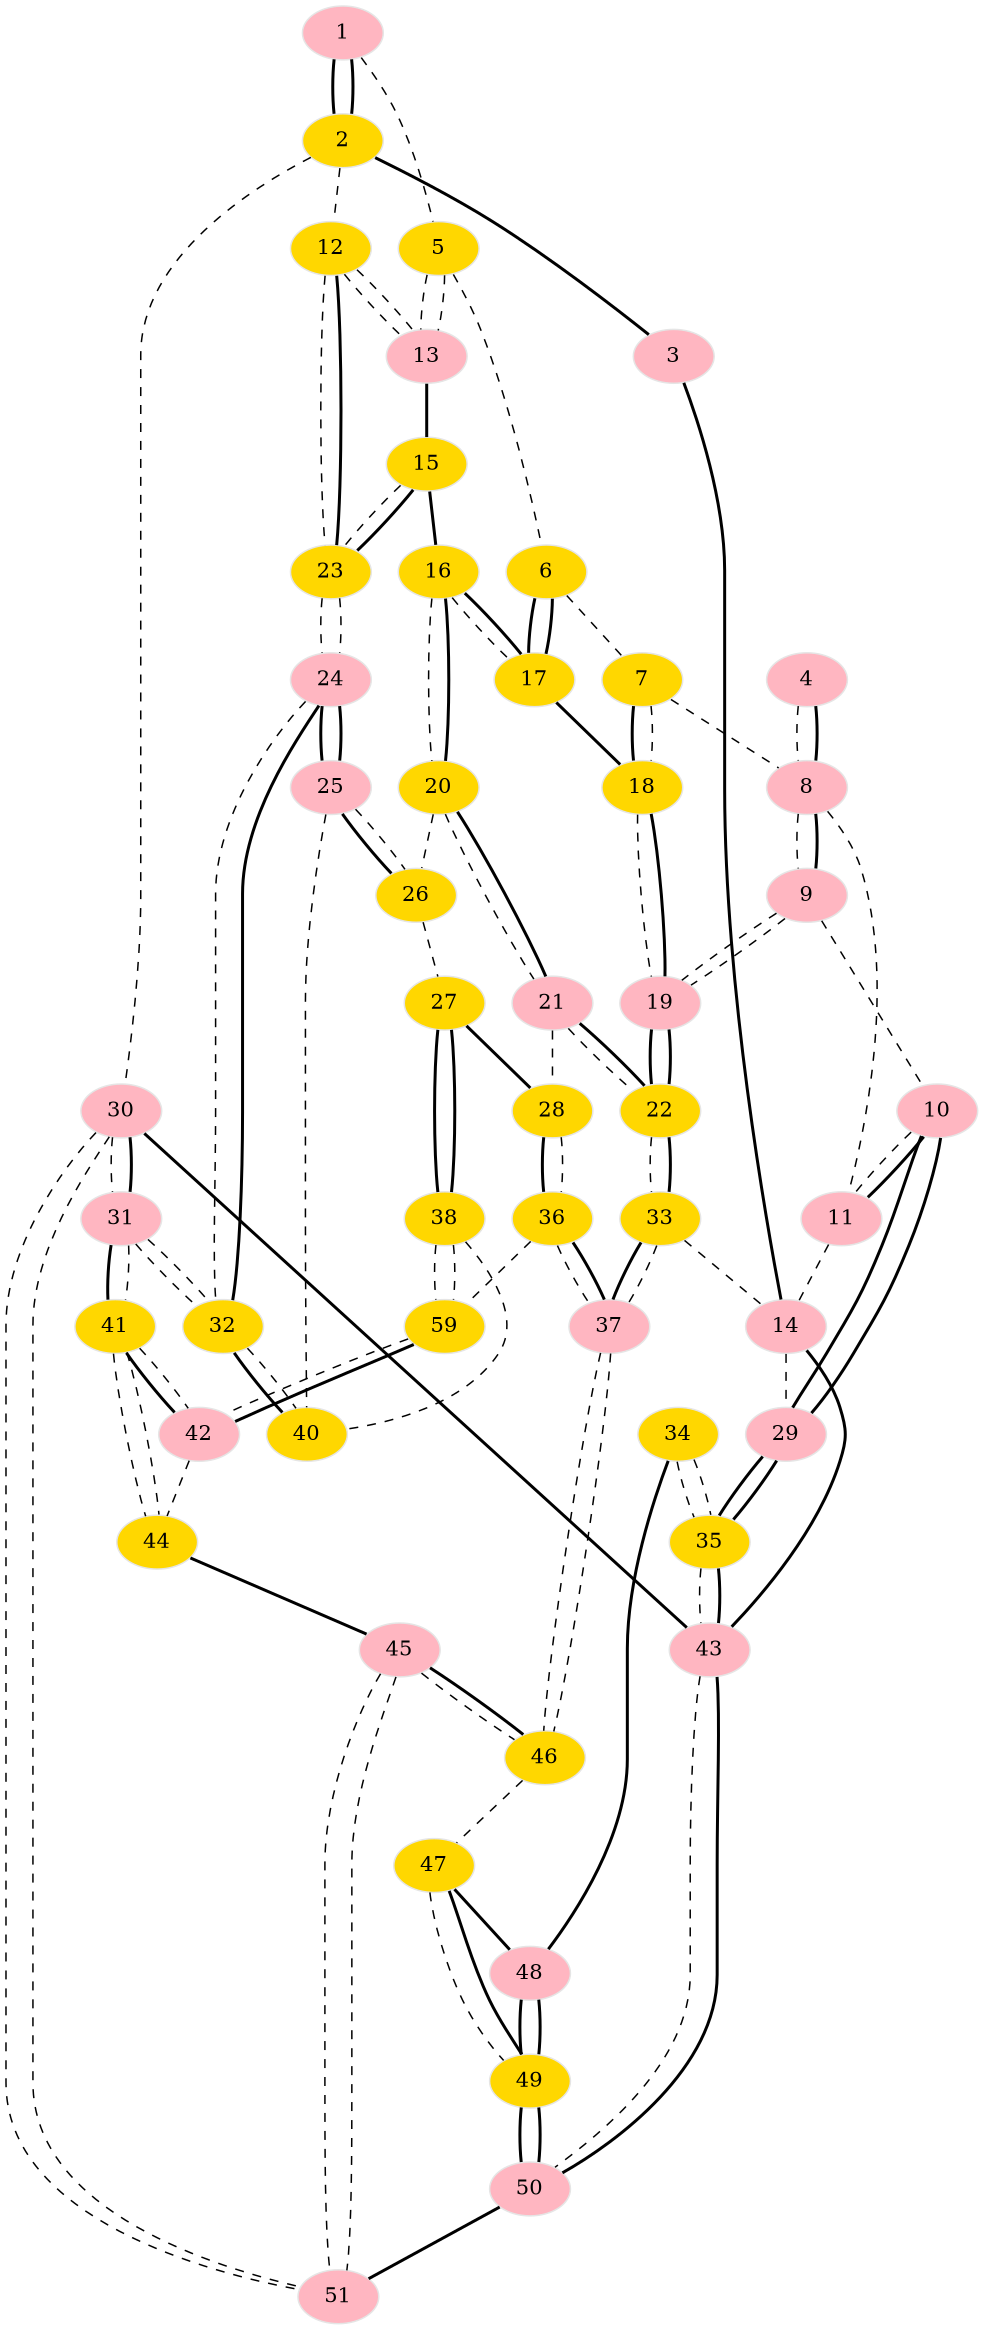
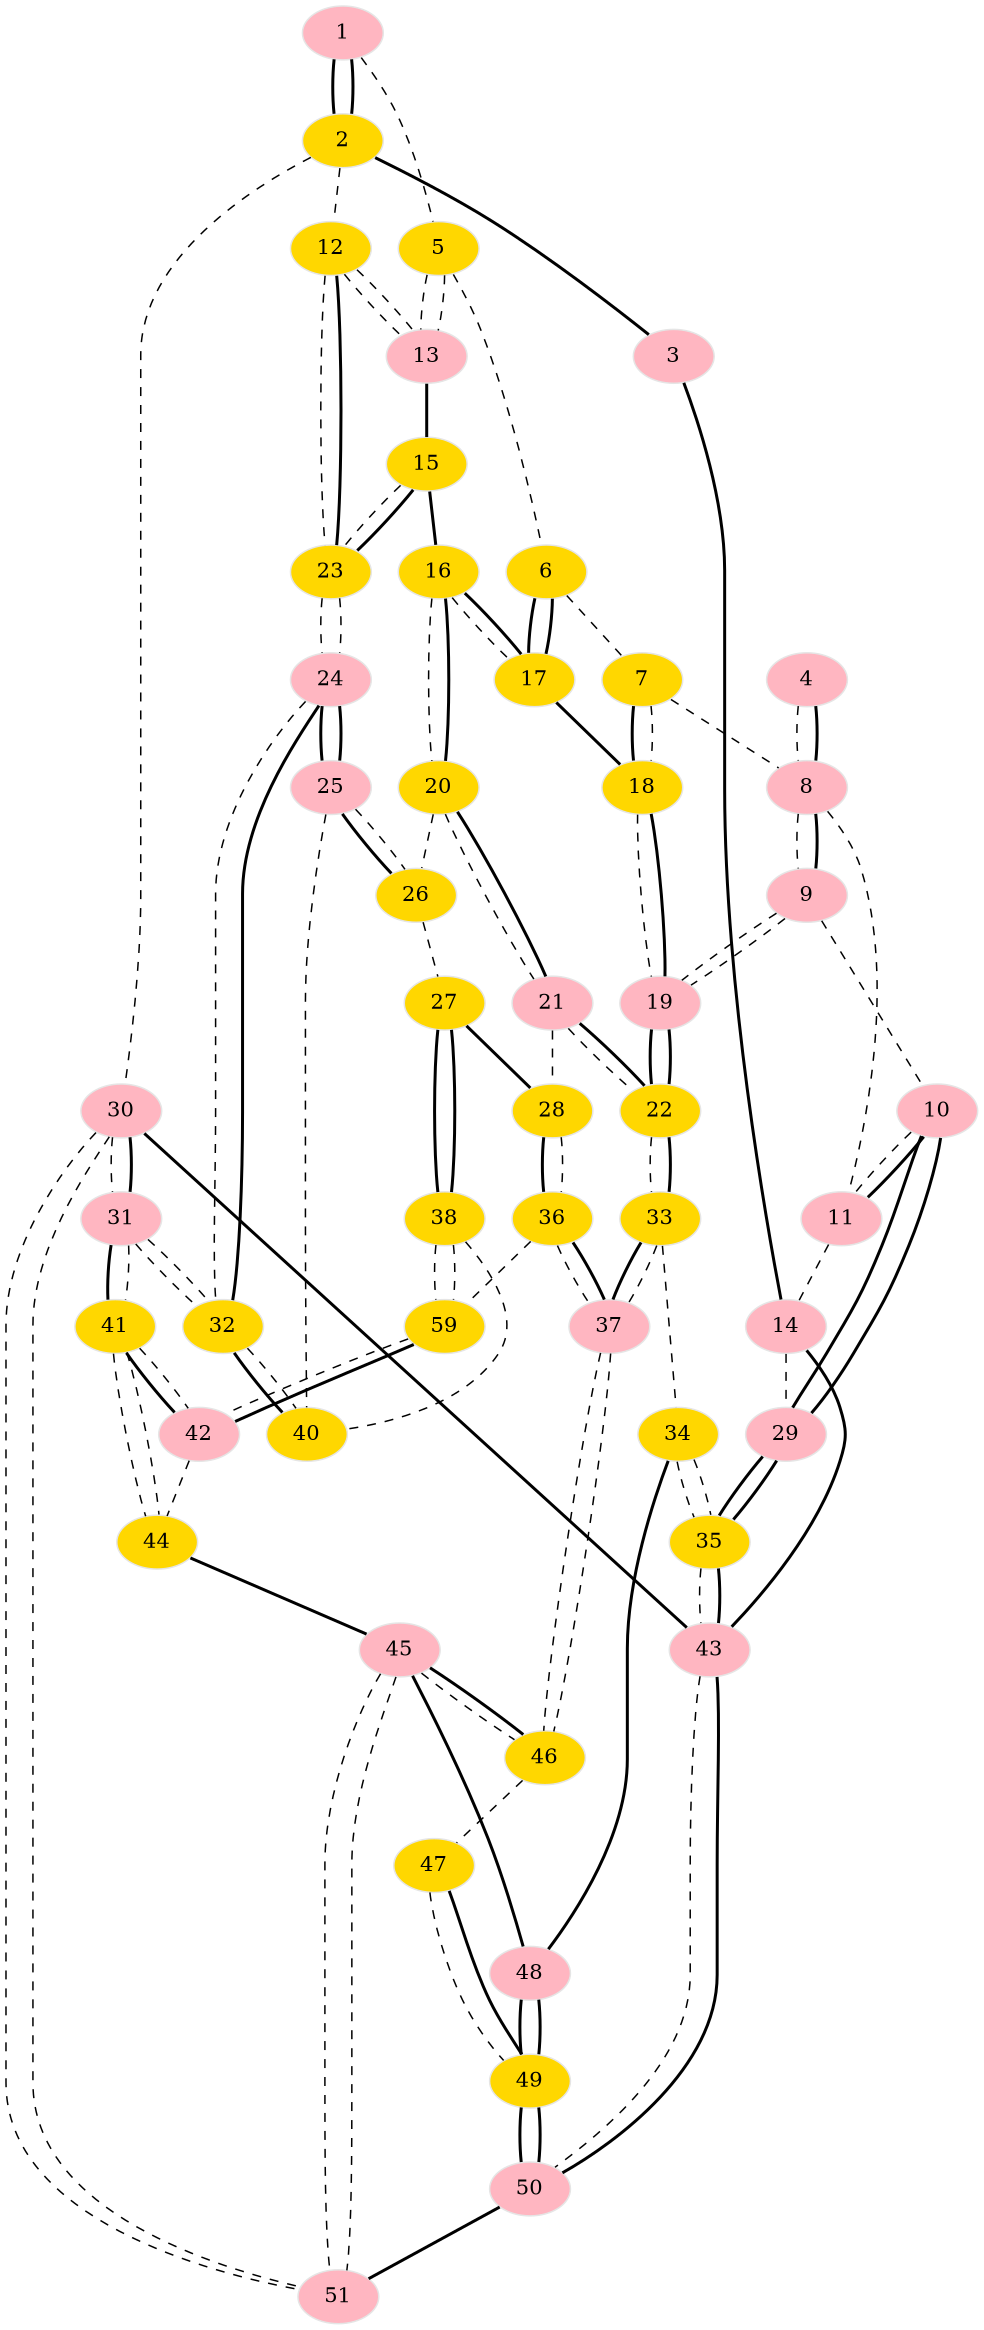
edge "33" -- "14": now "33" -- "34"
edge "47" -- "48": now "45" -- "48"
